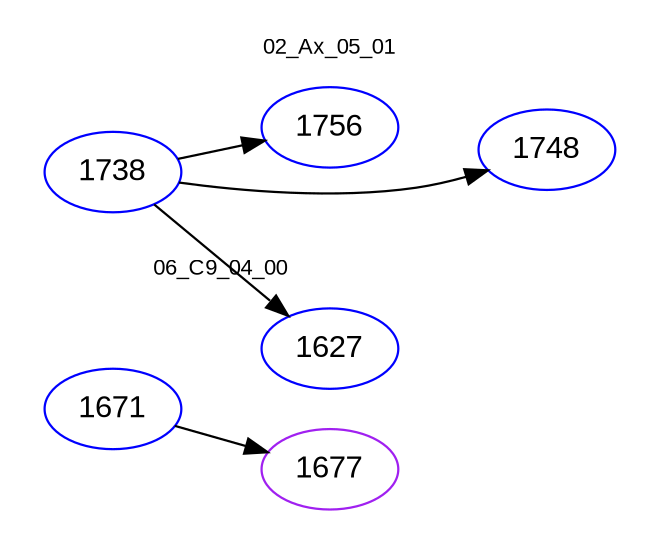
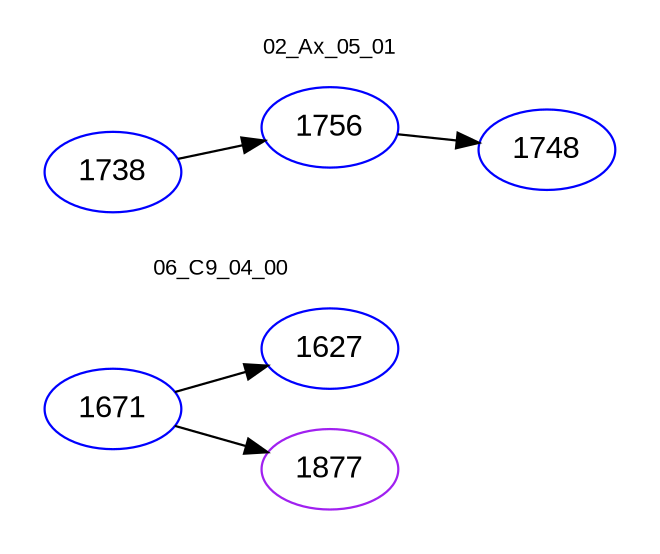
edge "1738" -> "1748": now "1756" -> "1748"
edge "1738" -> "1627": now "1671" -> "1627"
node "1677": label "1677" -> "1877"
